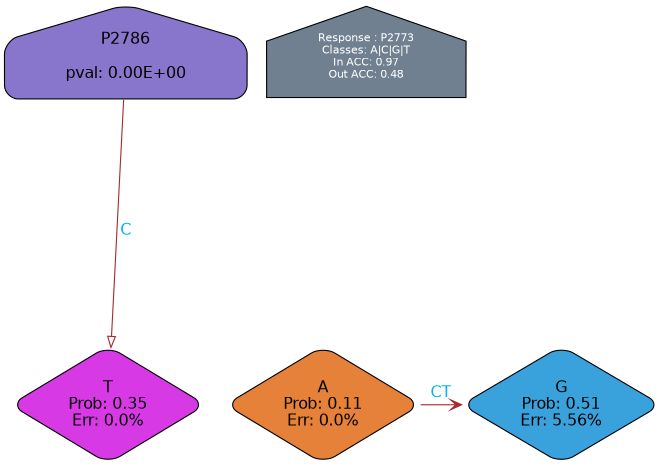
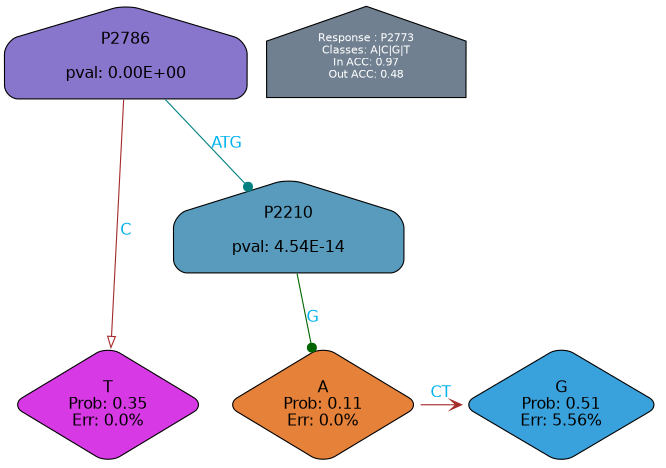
node "P2210 pval: 4.54E-14": added
